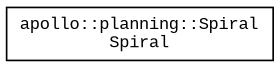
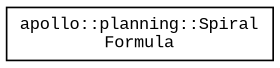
node "apollo::planning::Spiral Spiral": label "apollo::planning::Spiral Spiral" -> "apollo::planning::Spiral Formula"
